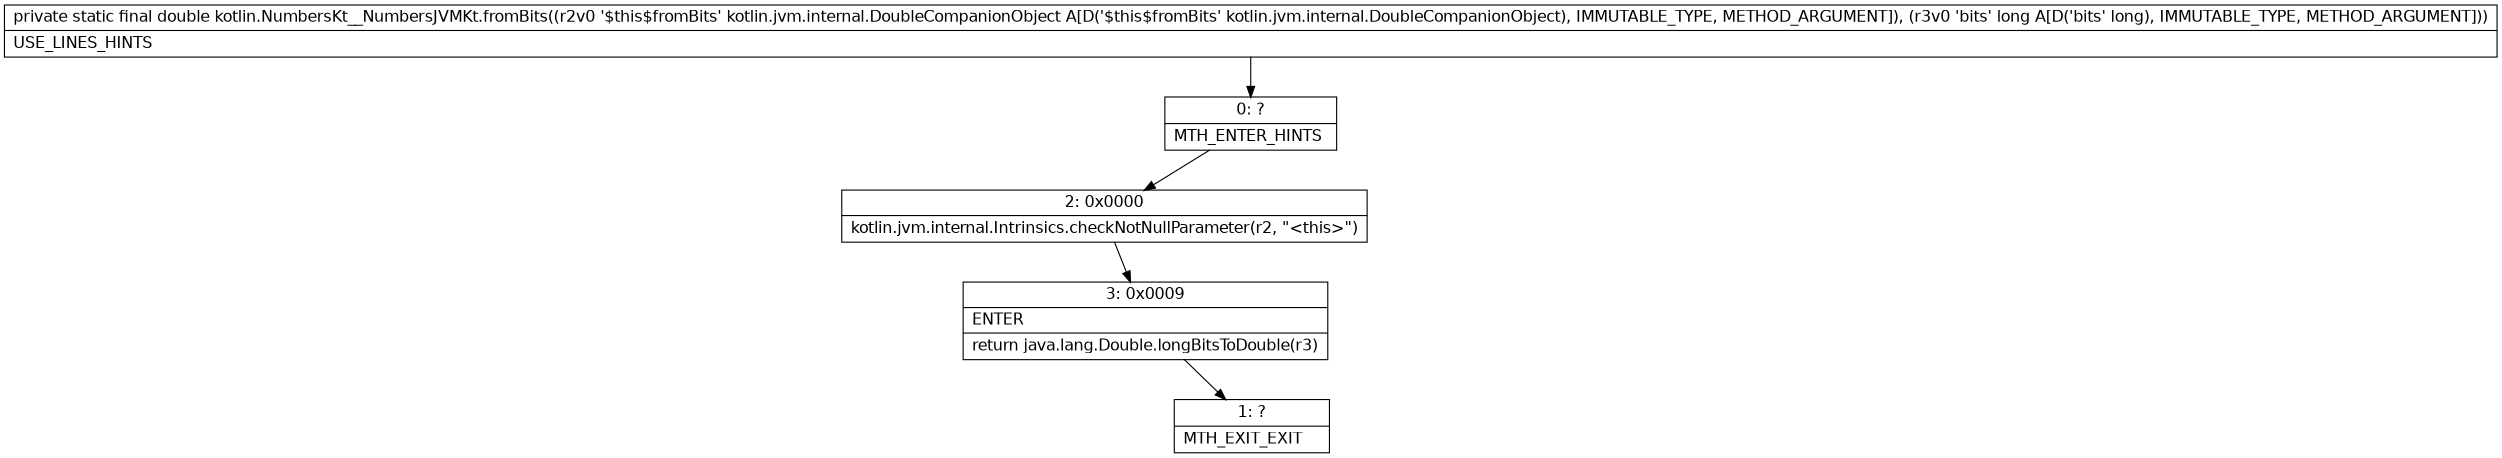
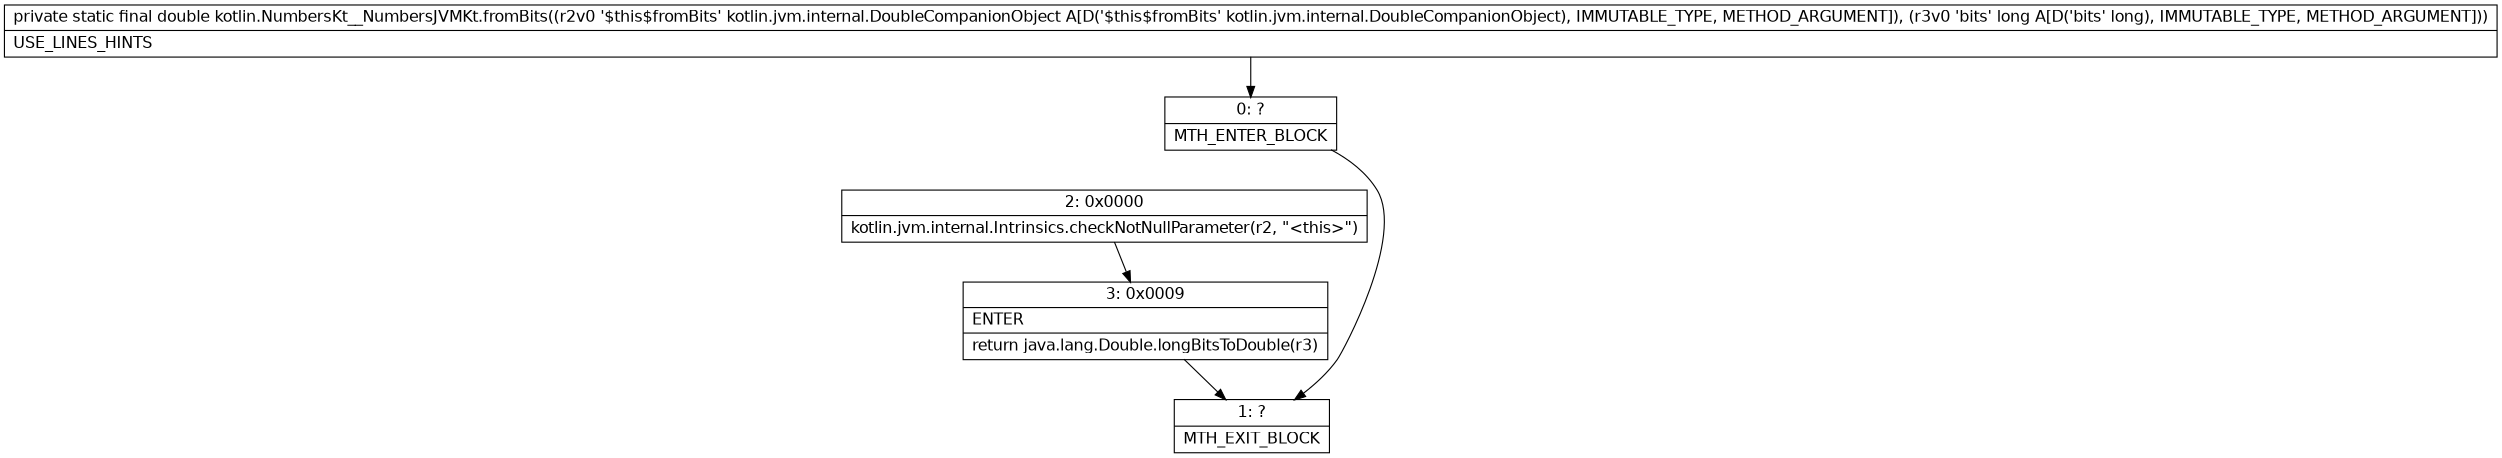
node "0: ?": text "MTH_ENTER_HINTS" -> "MTH_ENTER_BLOCK"
edge "0: ?" -> "2: 0x0000": now "0: ?" -> "1: ?"
node "1: ?": text "MTH_EXIT_EXIT" -> "MTH_EXIT_BLOCK"
